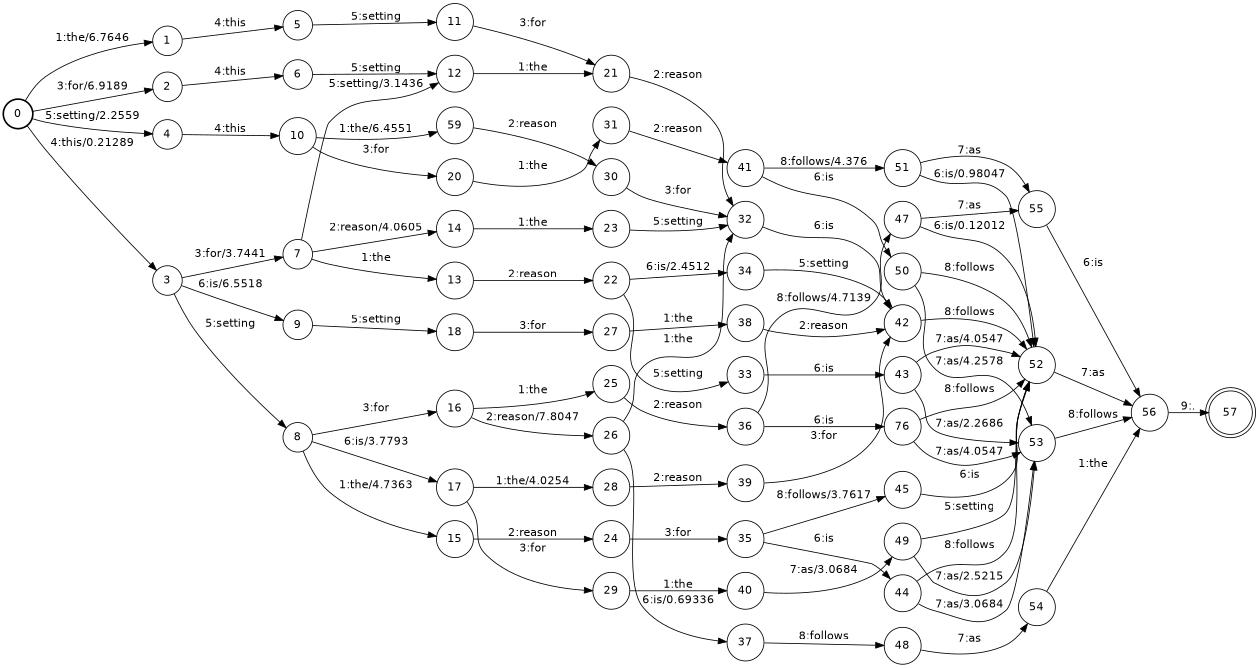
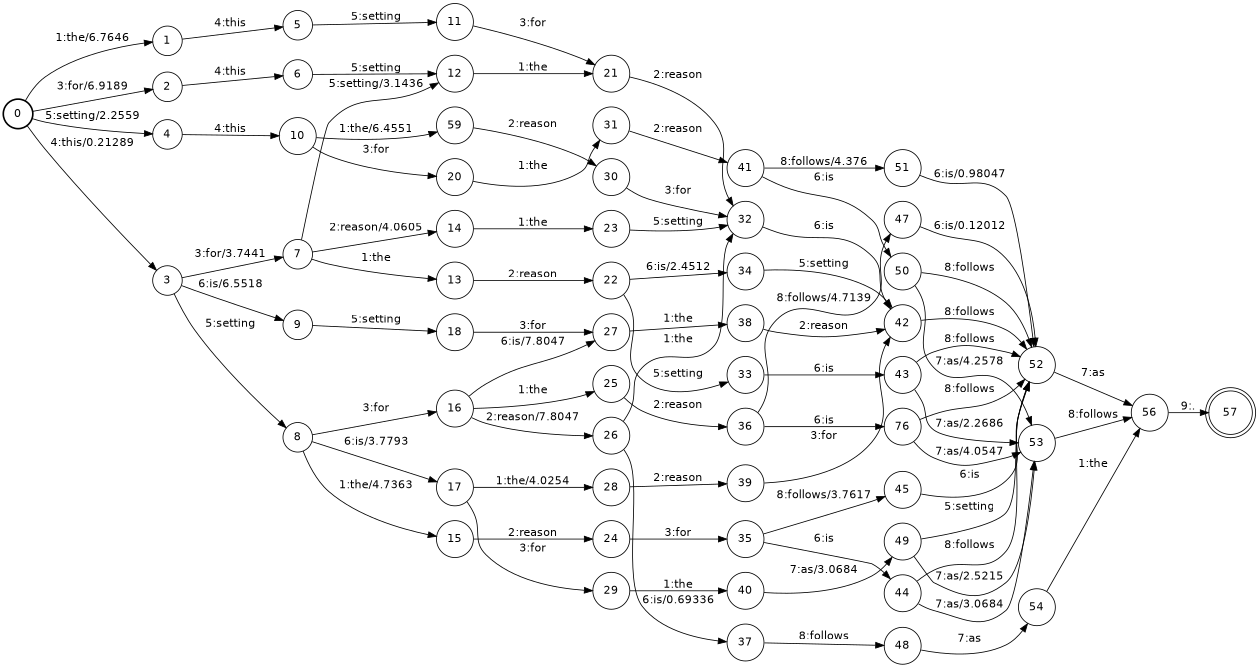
node "55": removed
edge "43" -> "52": label "7:as/4.0547" -> "8:follows"
edge "16" -> "27": added, label "6:is/7.8047"
